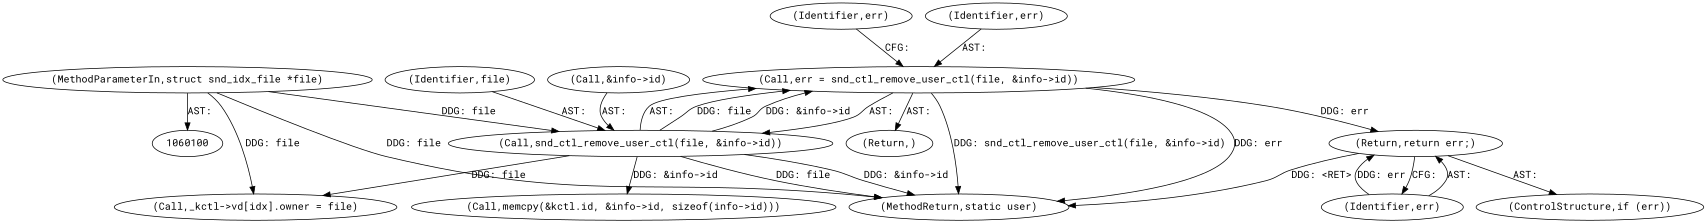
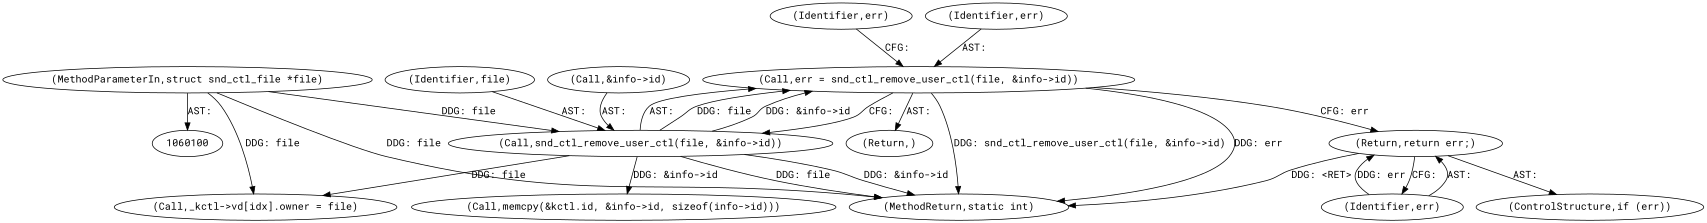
node "(MethodParameterIn,struct snd_idx_file *file)": label "(MethodParameterIn,struct snd_idx_file *file)" -> "(MethodParameterIn,struct snd_ctl_file *file)"
edge "(Call,err = snd_ctl_remove_user_ctl(file, &info->id))" -> "(Call,snd_ctl_remove_user_ctl(file, &info->id))": label "AST: " -> "CFG: "
edge "(Call,err = snd_ctl_remove_user_ctl(file, &info->id))" -> "(Return,return err;)": label "DDG: err" -> "CFG: err"
node "(MethodReturn,static user)": label "(MethodReturn,static user)" -> "(MethodReturn,static int)"
